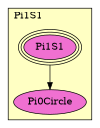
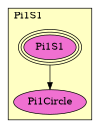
node "Pi0Circle": label "Pi0Circle" -> "Pi1Circle"
